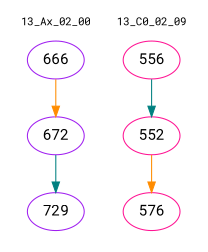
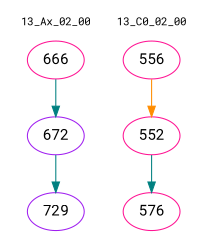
cluster "13_C0_02_09": label "13_C0_02_09" -> "13_C0_02_00"
node "666": color purple -> deeppink
edge "666" -> "672": color darkorange -> teal
edge "556" -> "552": color teal -> darkorange
edge "552" -> "576": color darkorange -> teal
